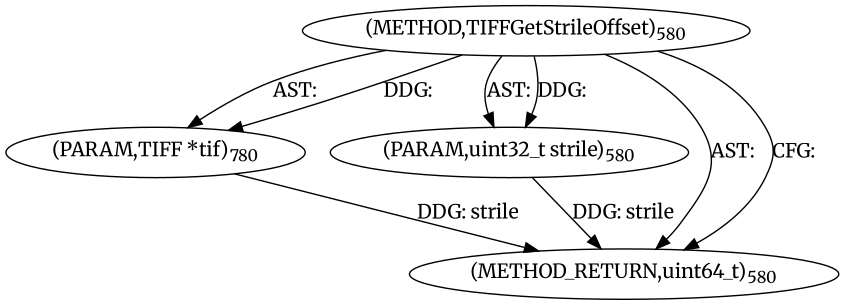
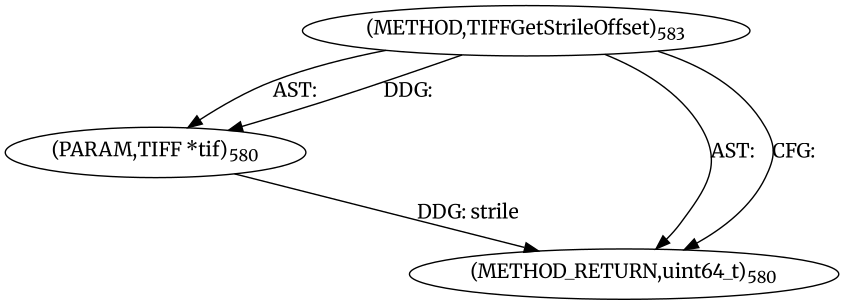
node "(METHOD,TIFFGetStrileOffset)": text "580" -> "583"
node "(PARAM,TIFF *tif)": text "780" -> "580"
node "(PARAM,uint32_t strile)": removed
